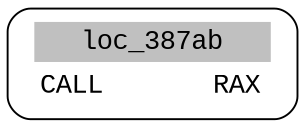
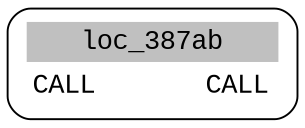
node "loc_387ab": text "CALL       RAX" -> "CALL       CALL"
